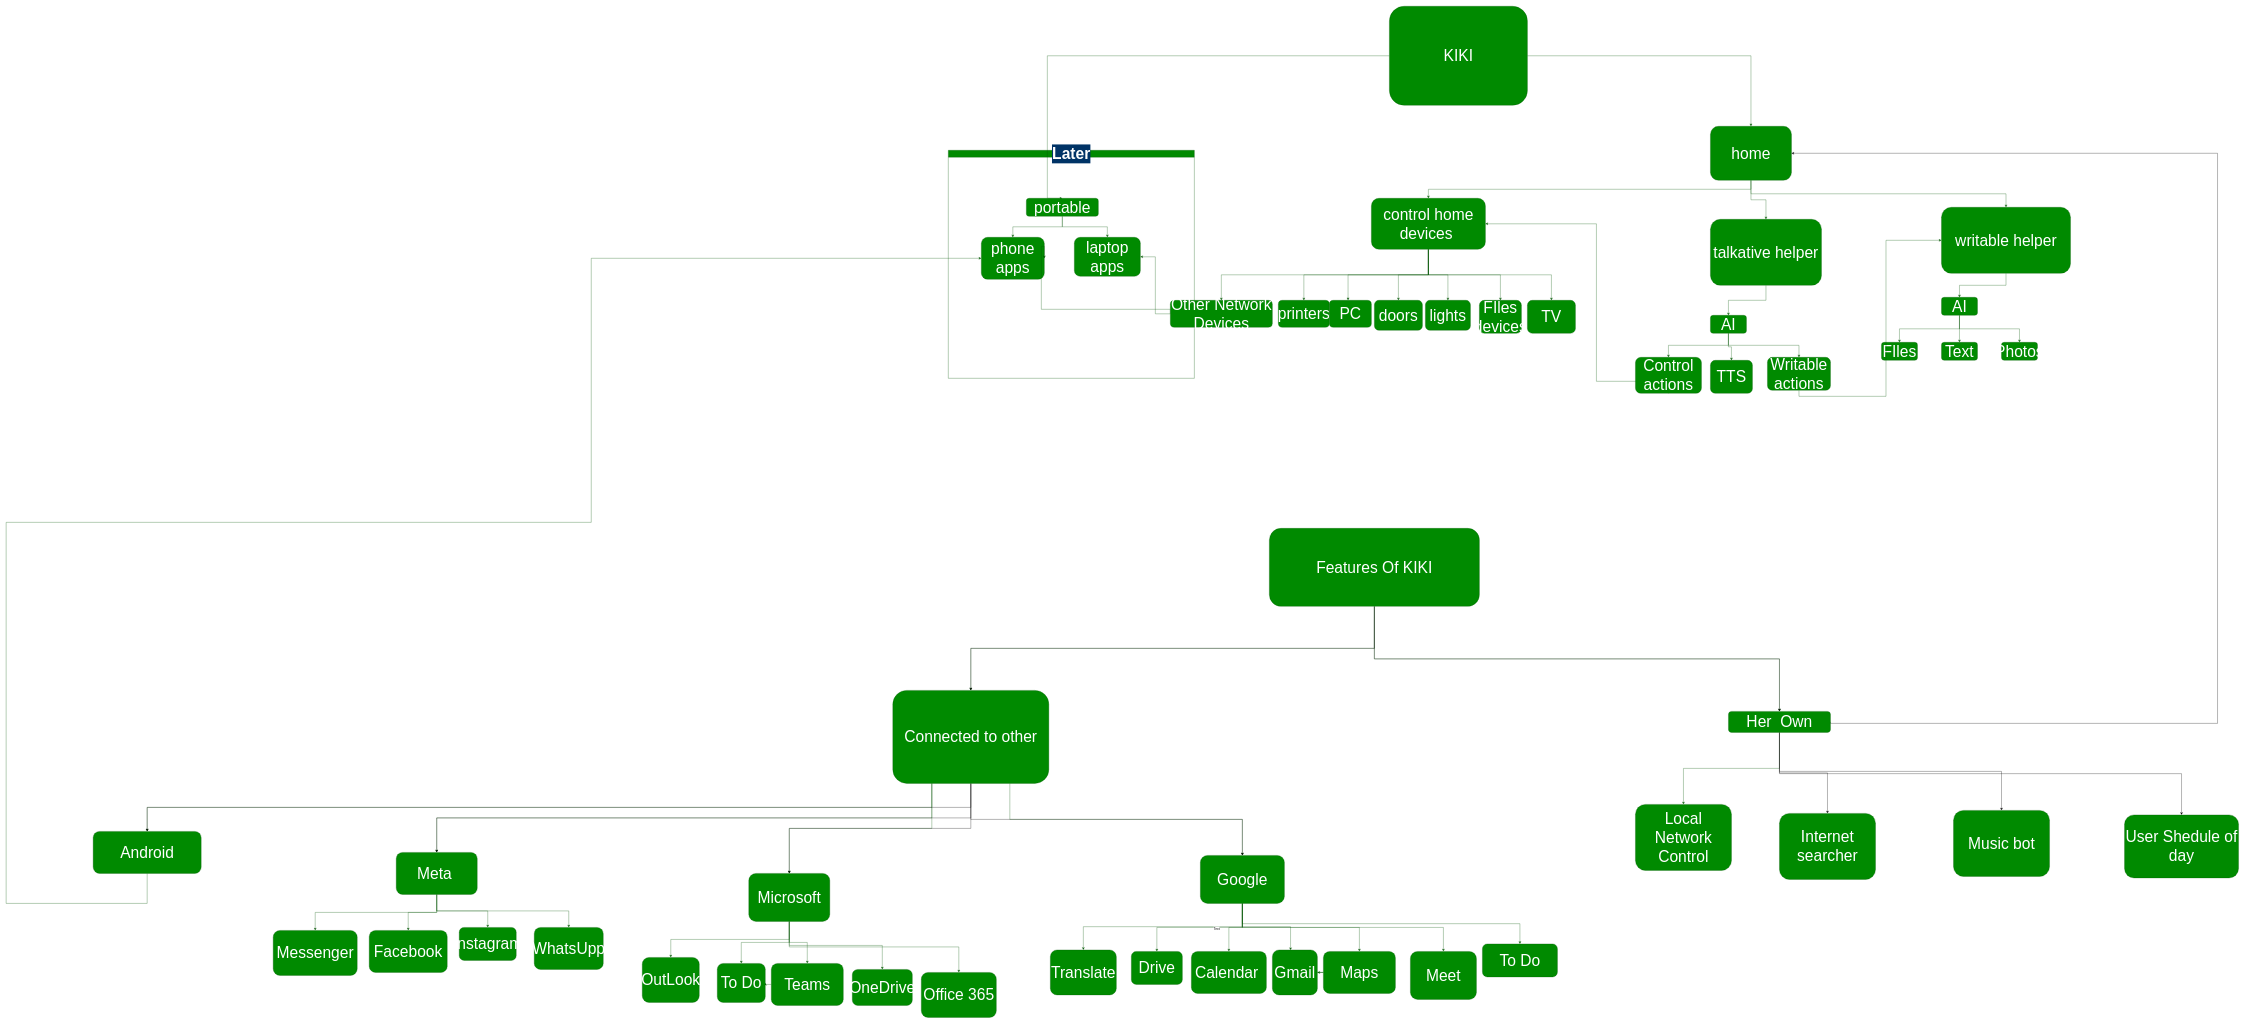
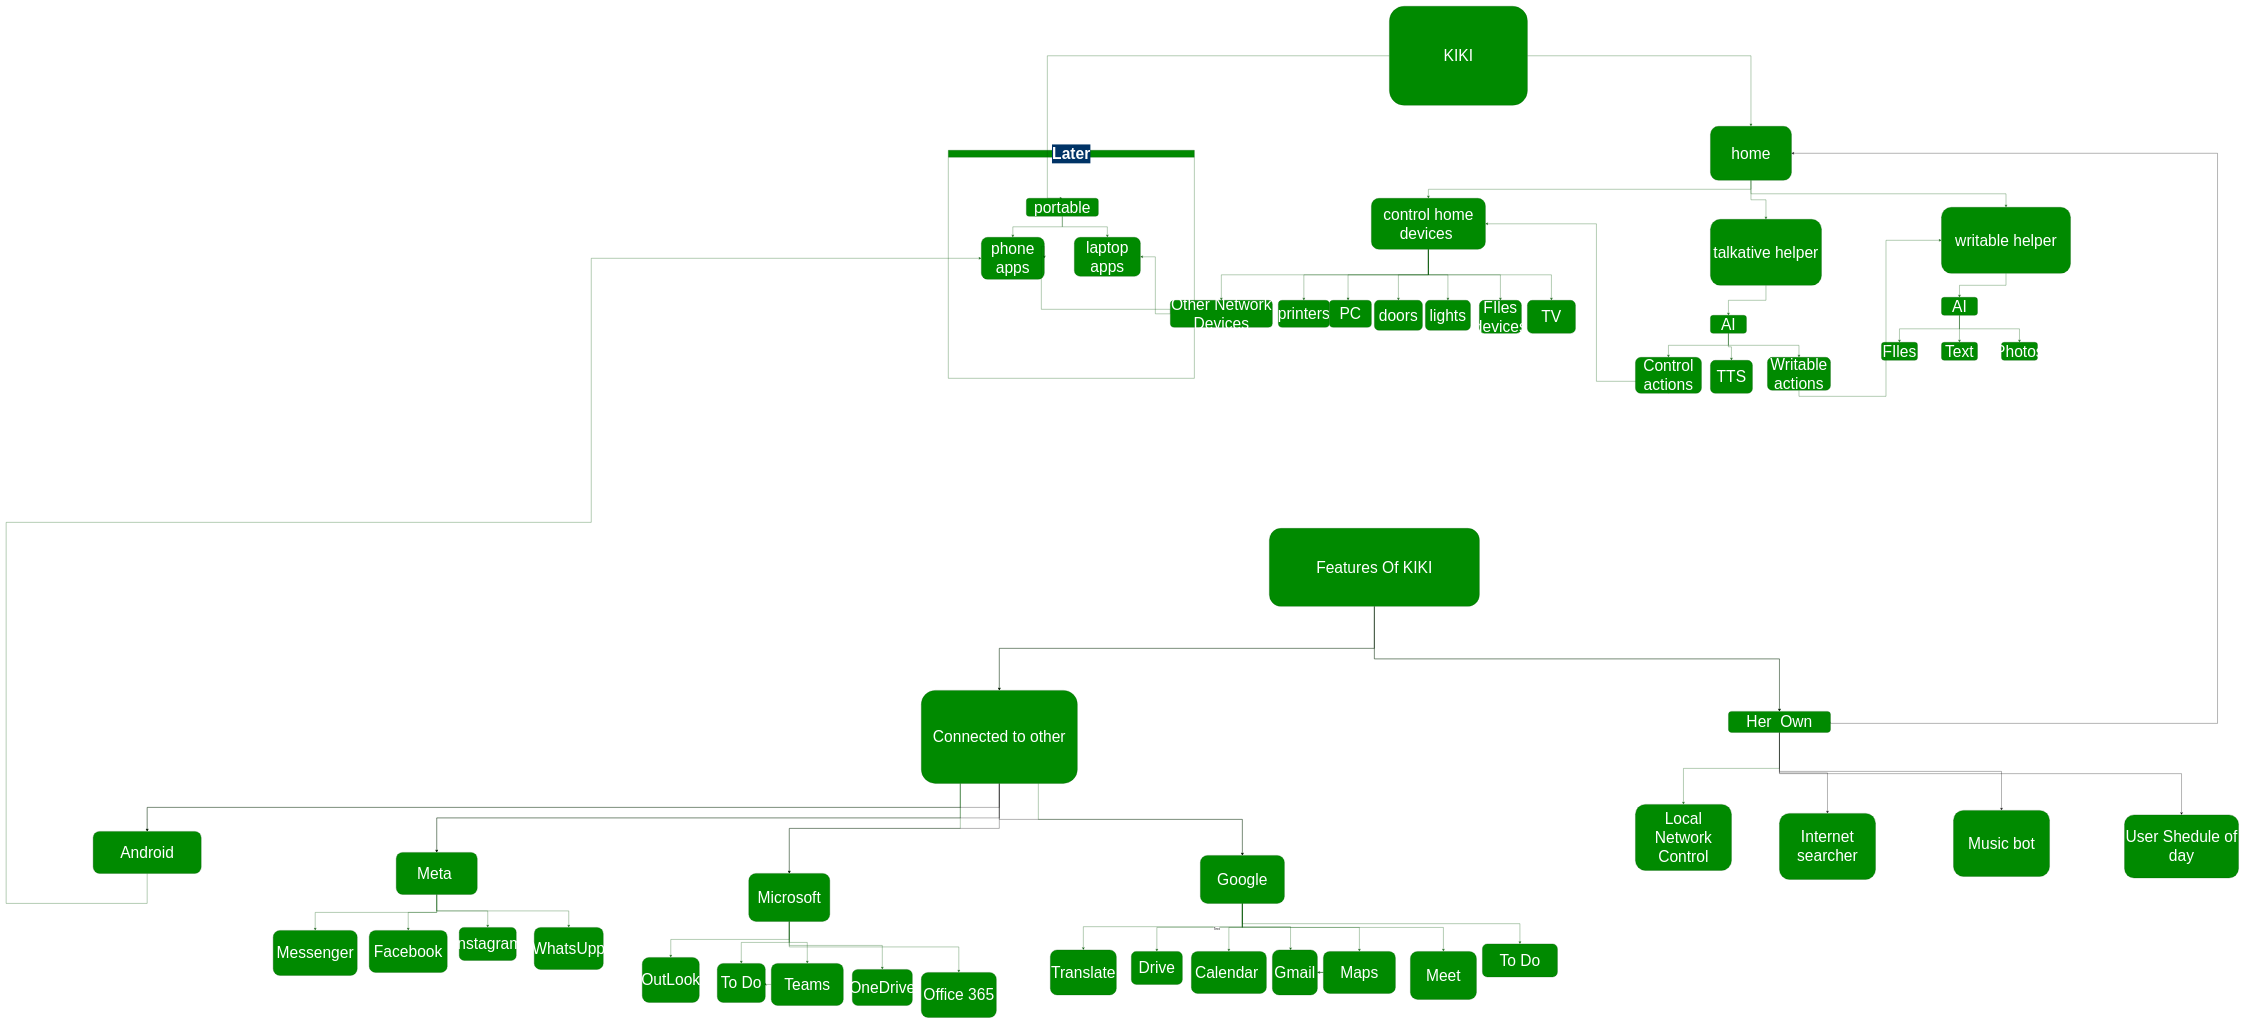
node "Connected to other": moved (971, 737) -> (999, 737)
